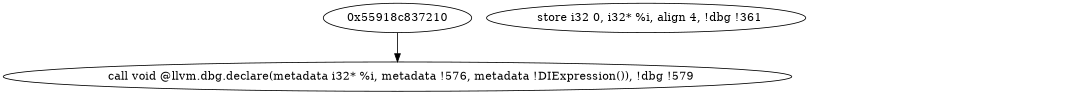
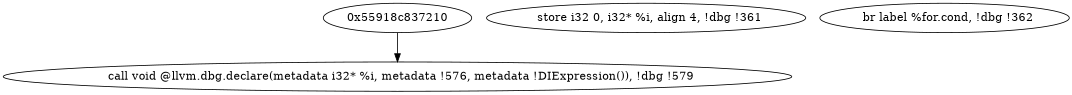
node "br label %for.cond, !dbg !362": added
